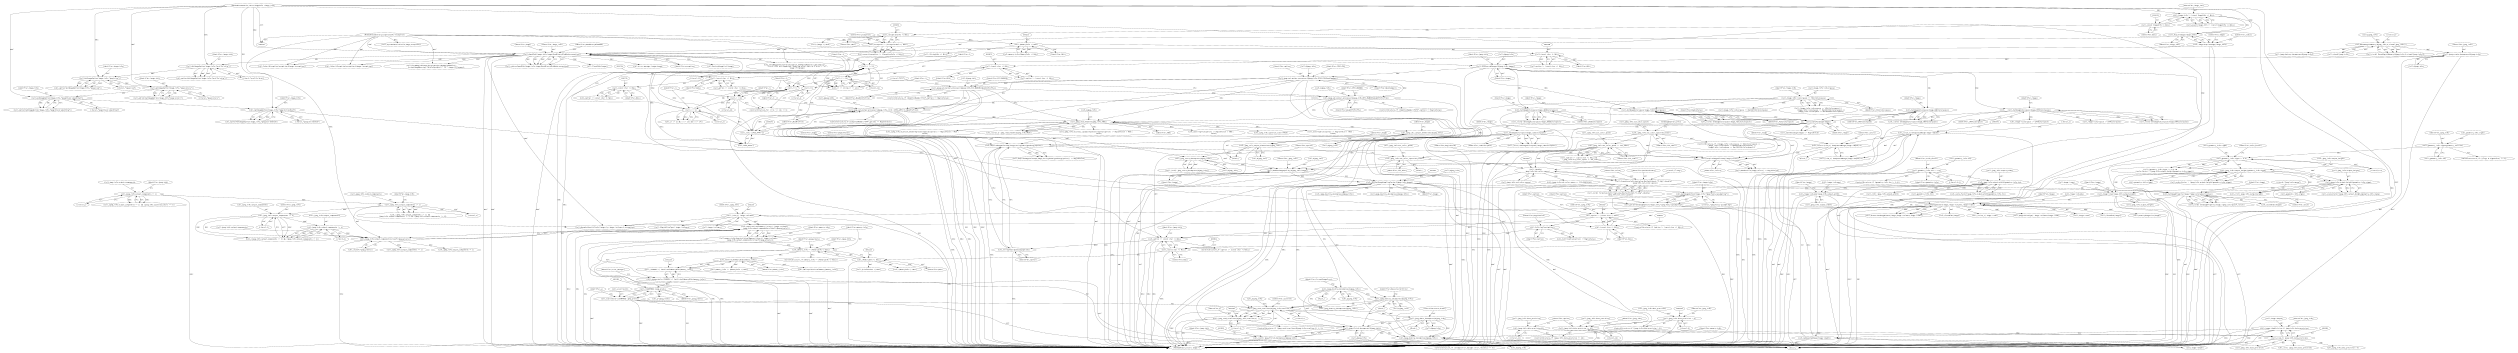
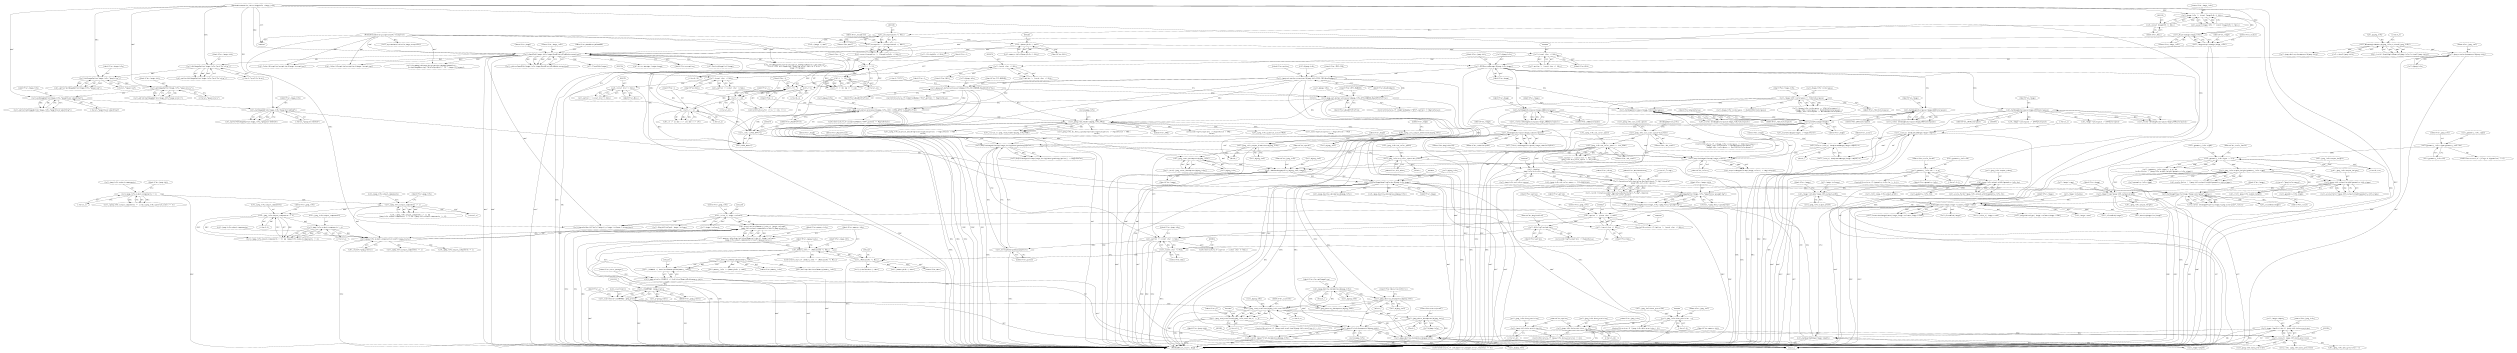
node "(Call,ReadProfile(image,colors) == MagickFalse)": label "(Call,ReadProfile(image,colors) == MagickFalse)" -> "(Call,AcquireImageColormap(image,colors) == MagickFalse)"
